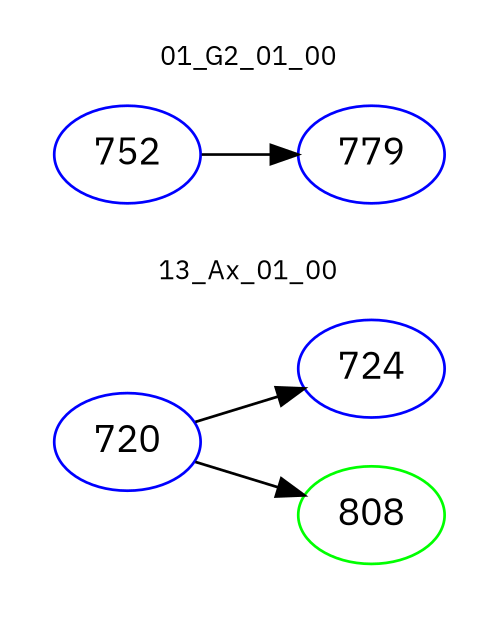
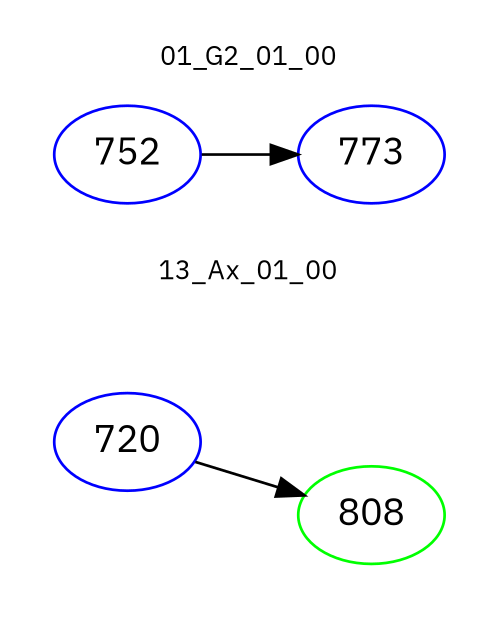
node "779": label "779" -> "773"
node "724": removed
